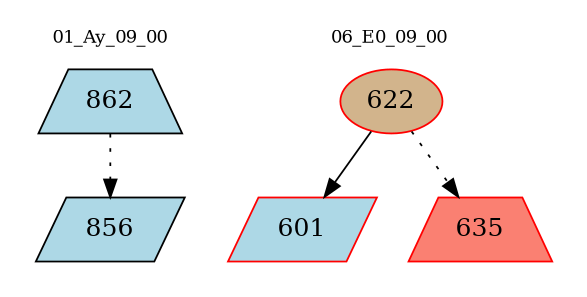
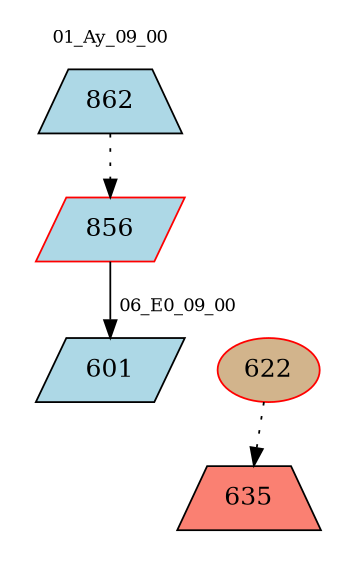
edge "622" -> "601": now "856" -> "601"
node "856": color black -> red
node "601": color red -> black
node "635": color red -> black
